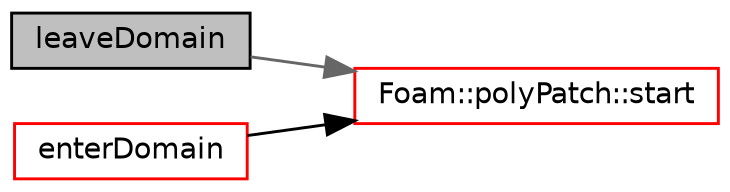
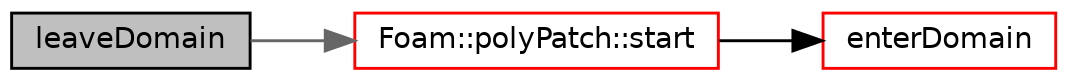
edge "enterDomain" -> "Foam::polyPatch::start": reversed
